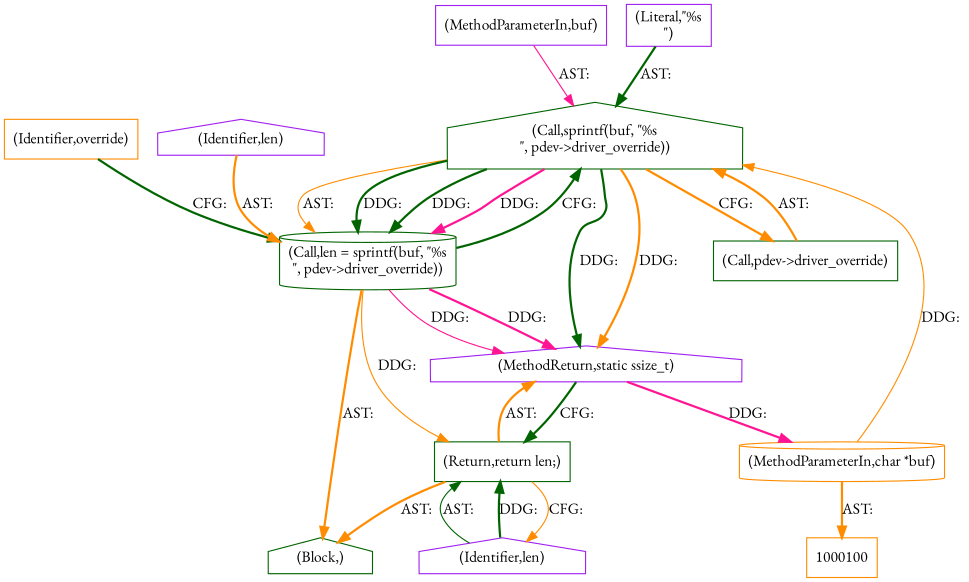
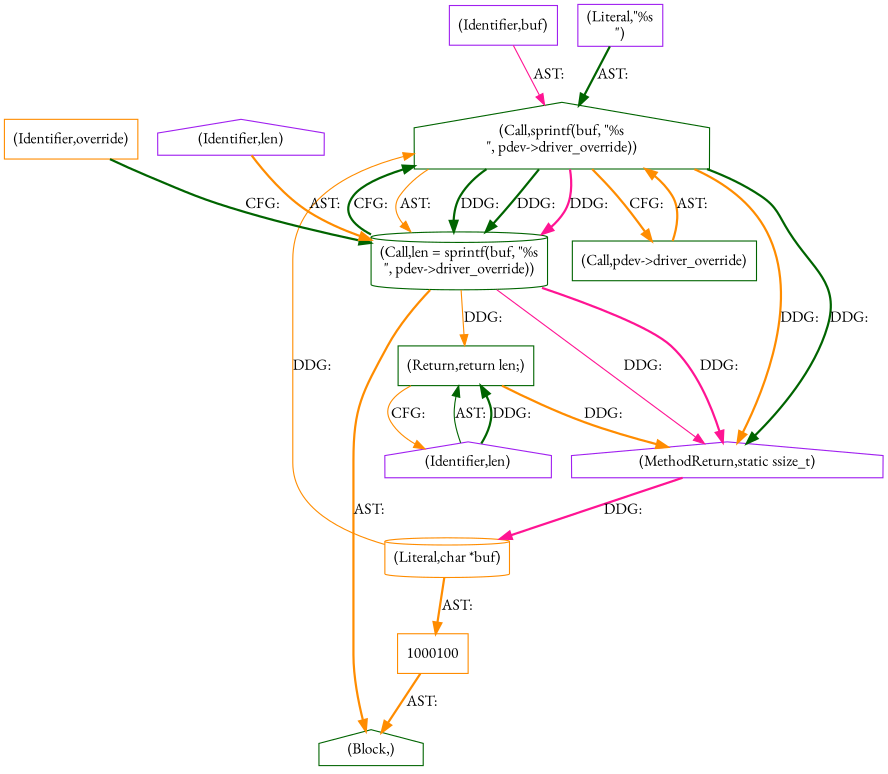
node "(MethodParameterIn,buf)": label "(MethodParameterIn,buf)" -> "(Identifier,buf)"
edge "(MethodReturn,static ssize_t)" -> "(Return,return len;)": removed, label "CFG:"
edge "(Return,return len;)" -> "(MethodReturn,static ssize_t)": label "AST: " -> "DDG: "
node "(MethodParameterIn,char *buf)": label "(MethodParameterIn,char *buf)" -> "(Literal,char *buf)"
edge "(Return,return len;)" -> "(Block,)": now "1000100" -> "(Block,)"
